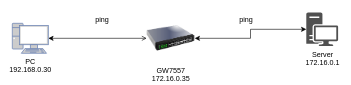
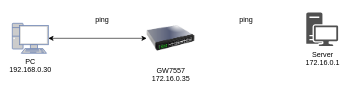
edge "Server 172.16.0.1" -- "GW7557 172.16.0.35": removed
edge "PC 192.168.0.30" -- "GW7557 172.16.0.35": arrowhead open -> classic
